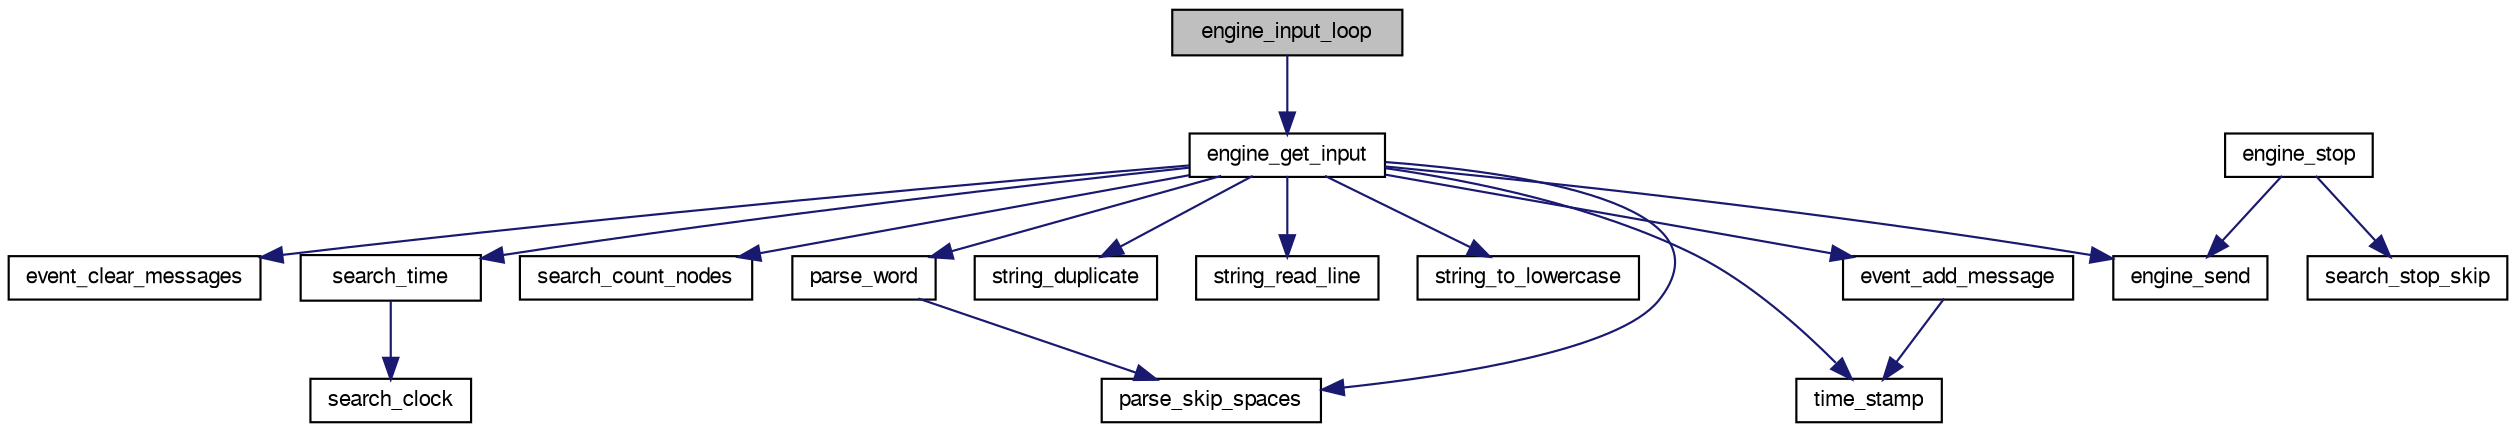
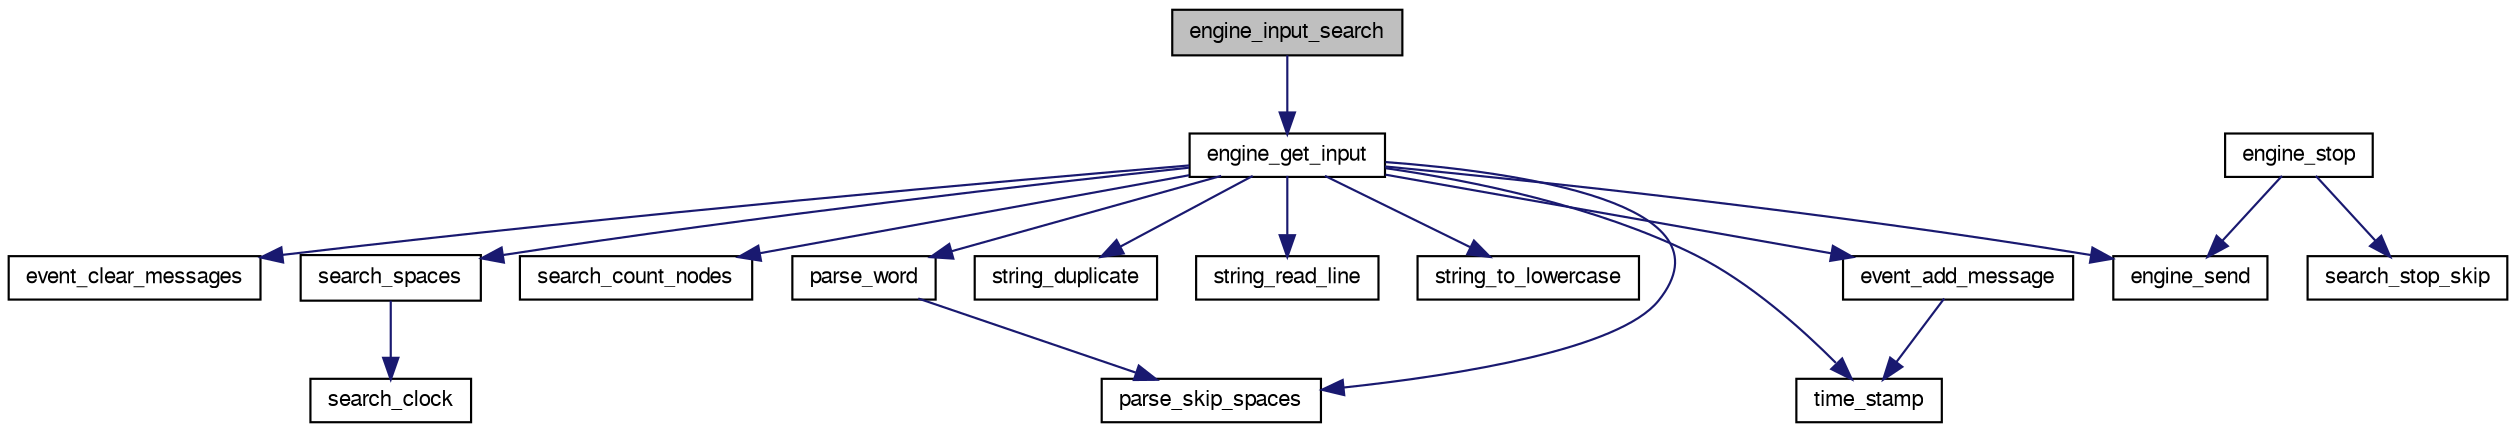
node "engine_input_loop": label "engine_input_loop" -> "engine_input_search"
node "search_time": label "search_time" -> "search_spaces"
